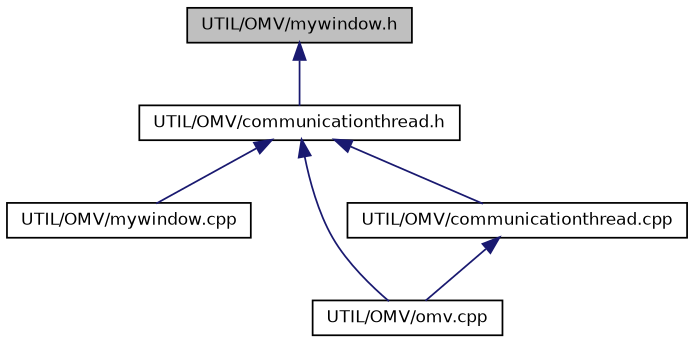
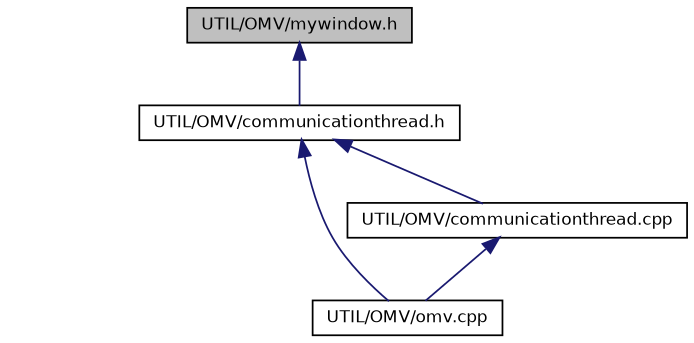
node "UTIL/OMV/mywindow.cpp": removed
